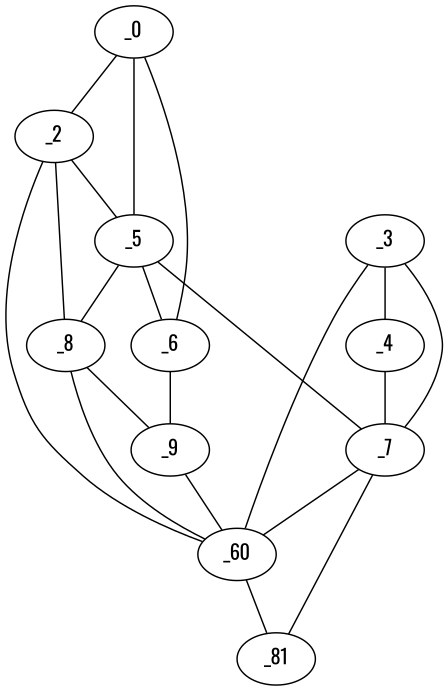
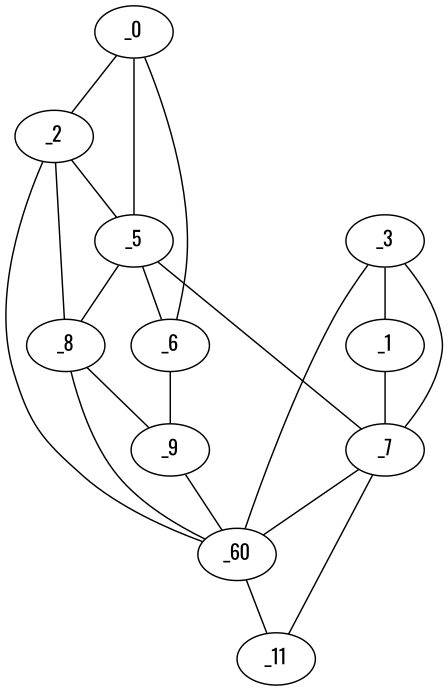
node "_4": label "_4" -> "_1"
node "_81": label "_81" -> "_11"
